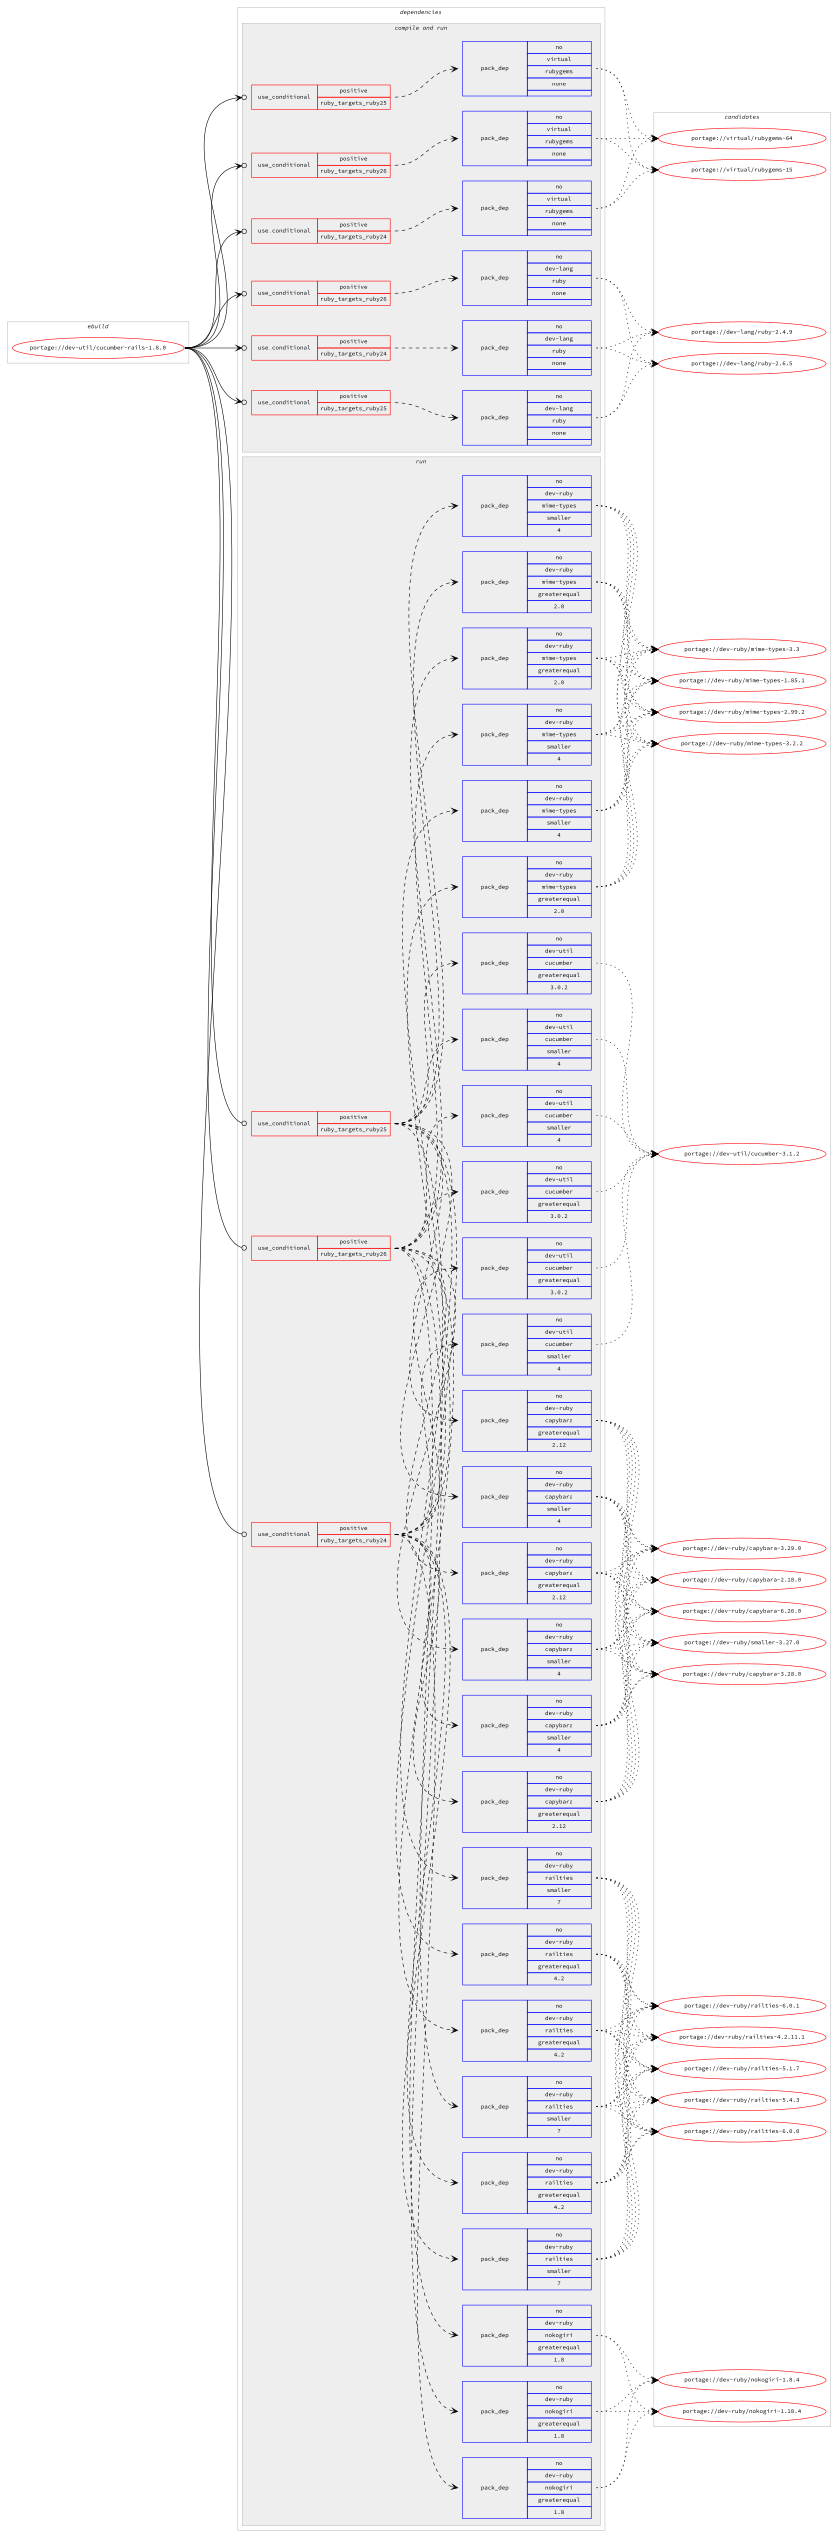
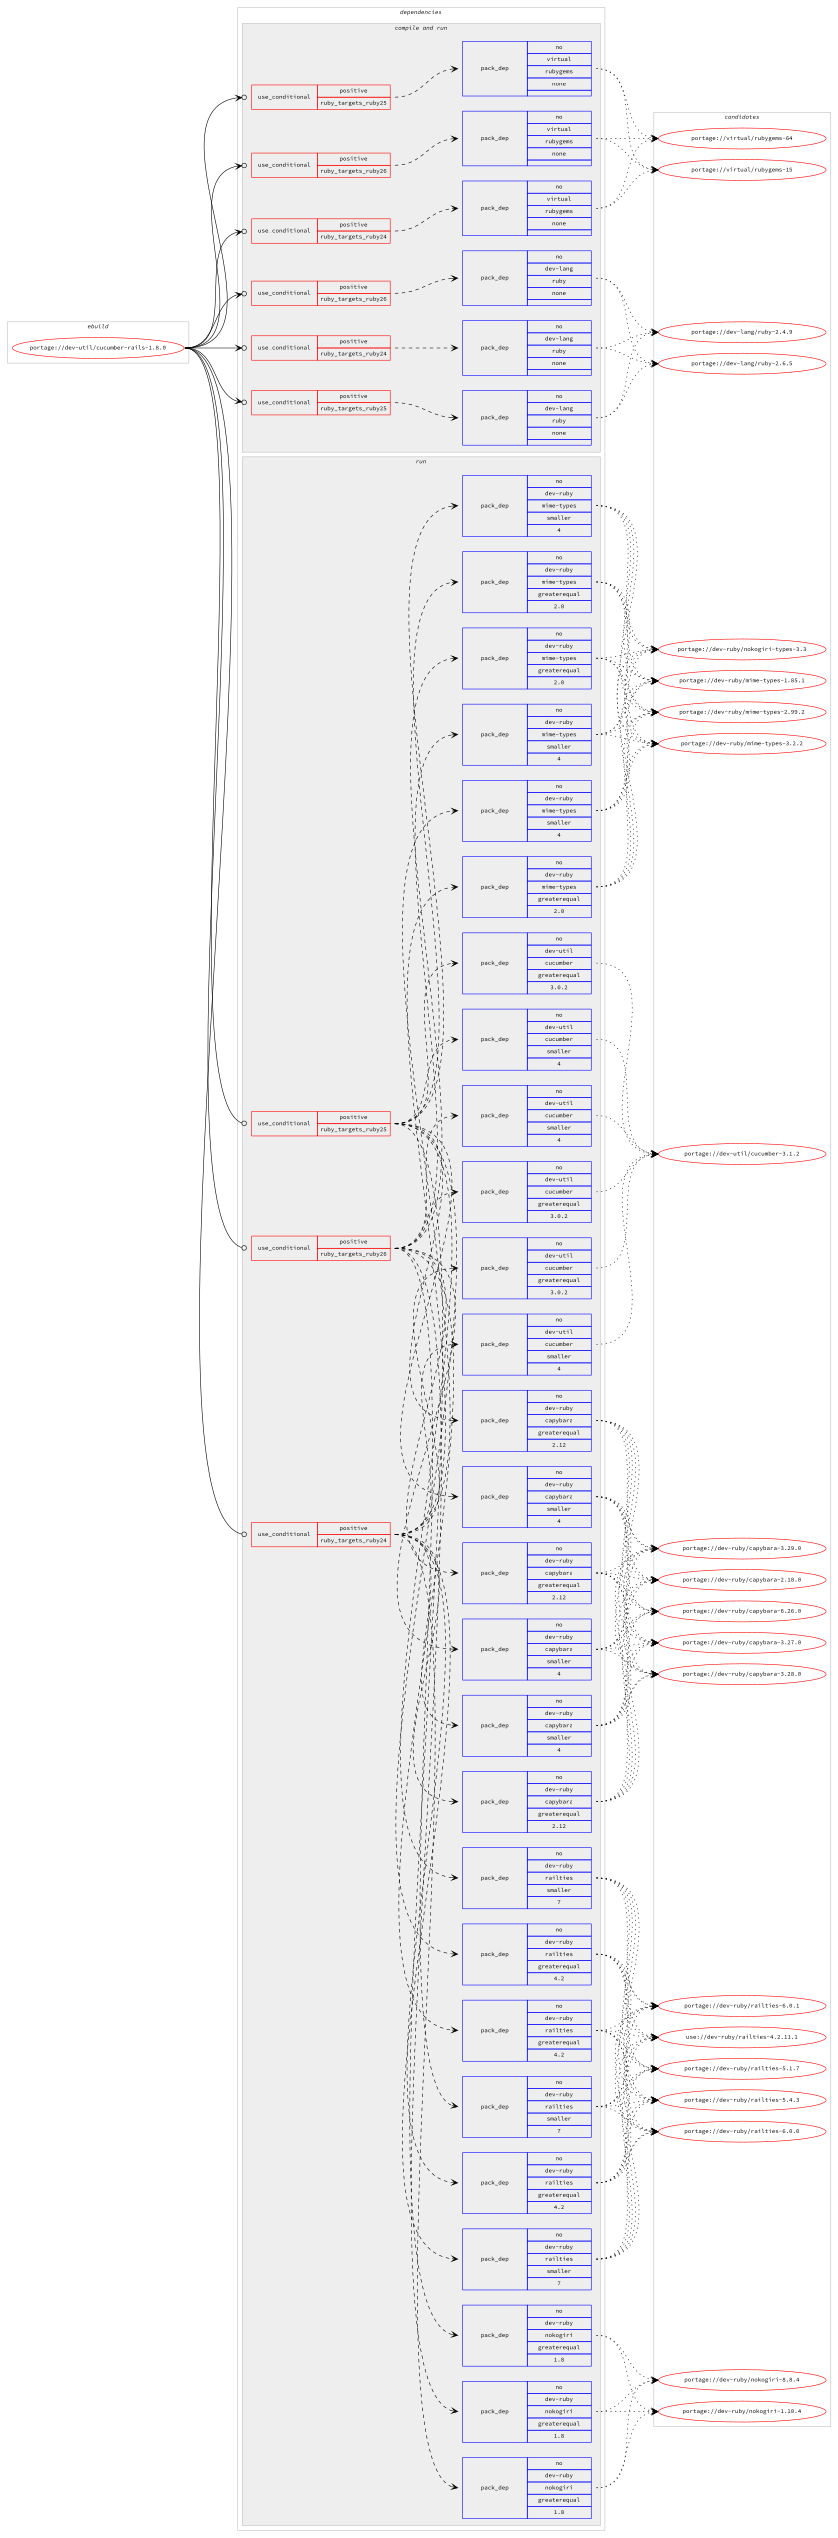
node "portage://dev-ruby/mime-types-3.3": label "portage://dev-ruby/mime-types-3.3" -> "portage://dev-ruby/nokogiri-types-3.3"
node "portage://dev-ruby/smaller-3.27.0": label "portage://dev-ruby/smaller-3.27.0" -> "portage://dev-ruby/capybara-3.27.0"
node "portage://dev-ruby/railties-4.2.11.1": label "portage://dev-ruby/railties-4.2.11.1" -> "use://dev-ruby/railties-4.2.11.1"
node "portage://dev-ruby/nokogiri-1.8.4": label "portage://dev-ruby/nokogiri-1.8.4" -> "portage://dev-ruby/nokogiri-8.8.4"
